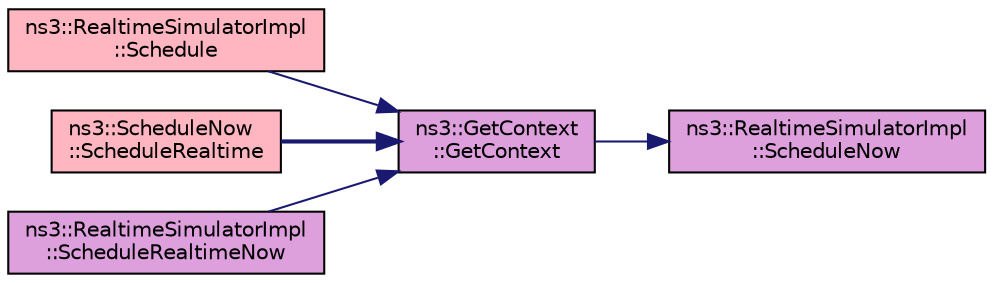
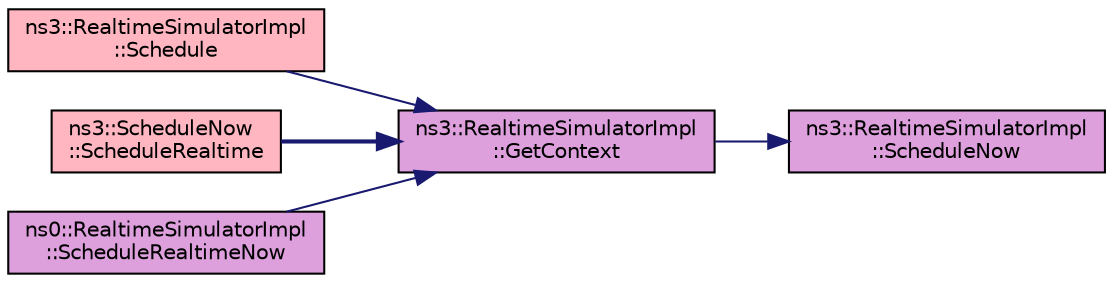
node "ns3::GetContext ::GetContext": label "ns3::GetContext ::GetContext" -> "ns3::RealtimeSimulatorImpl ::GetContext"
node "ns3::RealtimeSimulatorImpl ::ScheduleRealtimeNow": label "ns3::RealtimeSimulatorImpl ::ScheduleRealtimeNow" -> "ns0::RealtimeSimulatorImpl ::ScheduleRealtimeNow"
